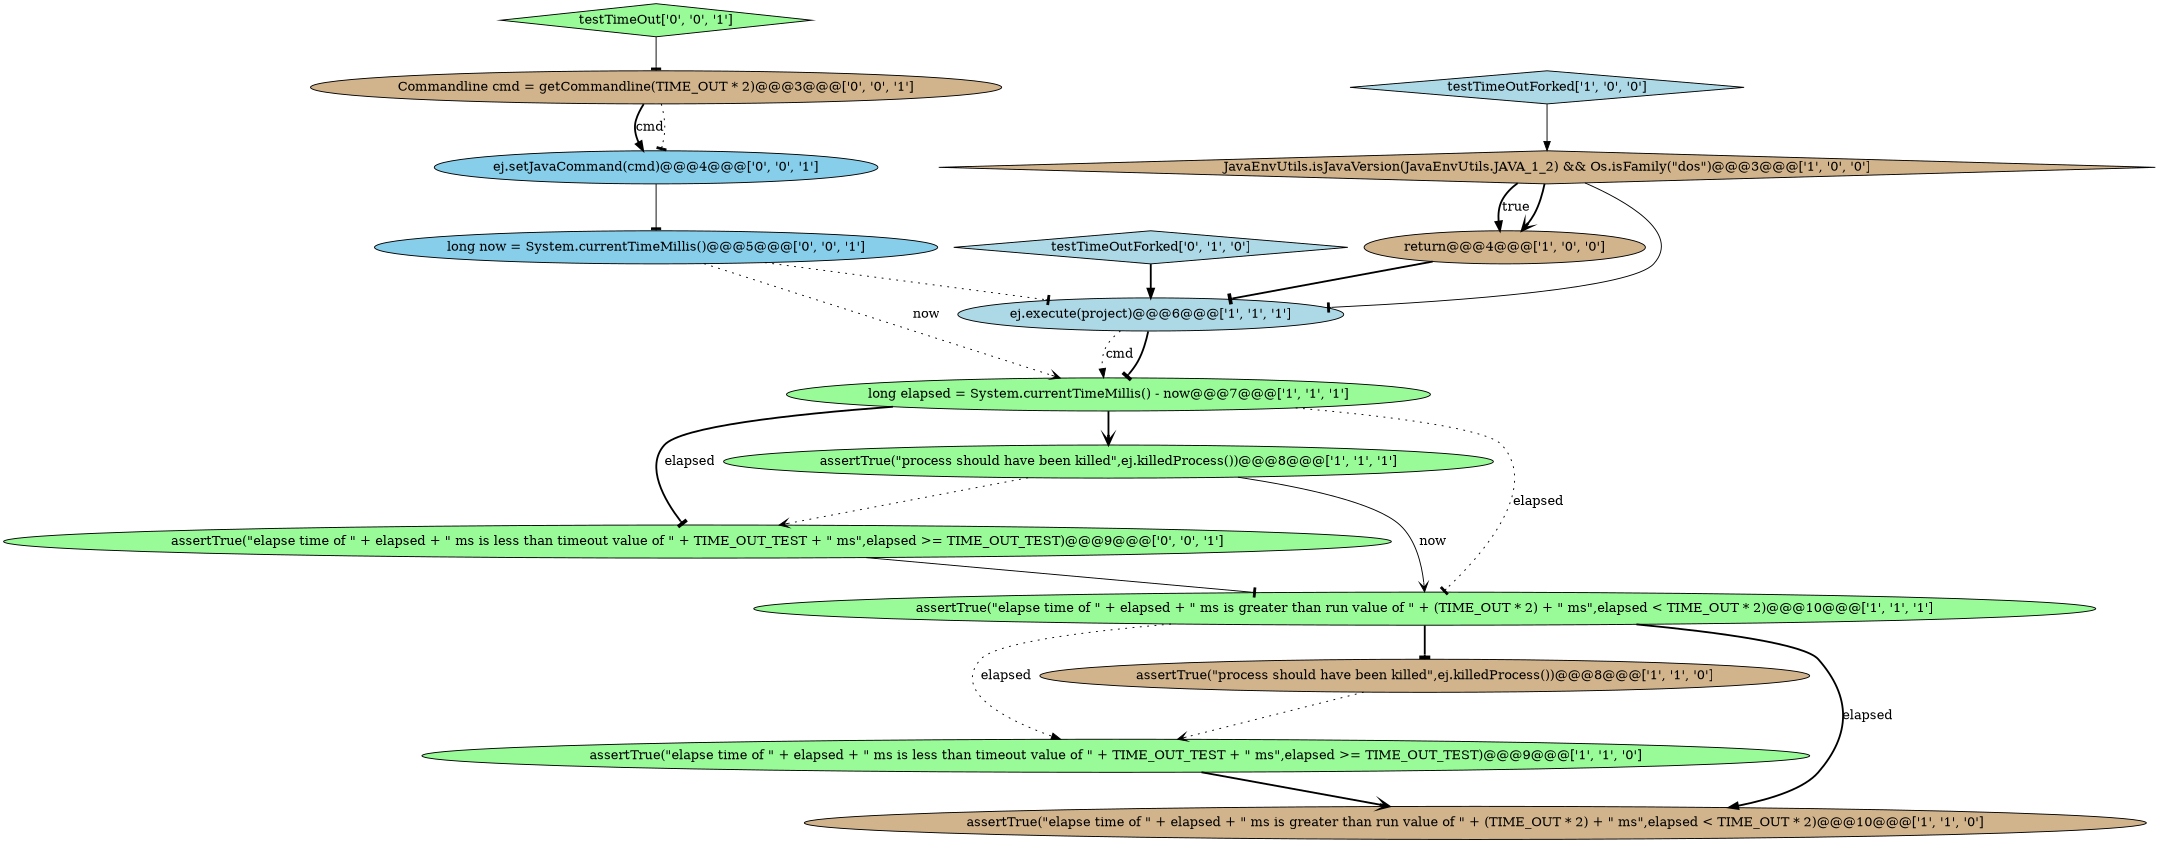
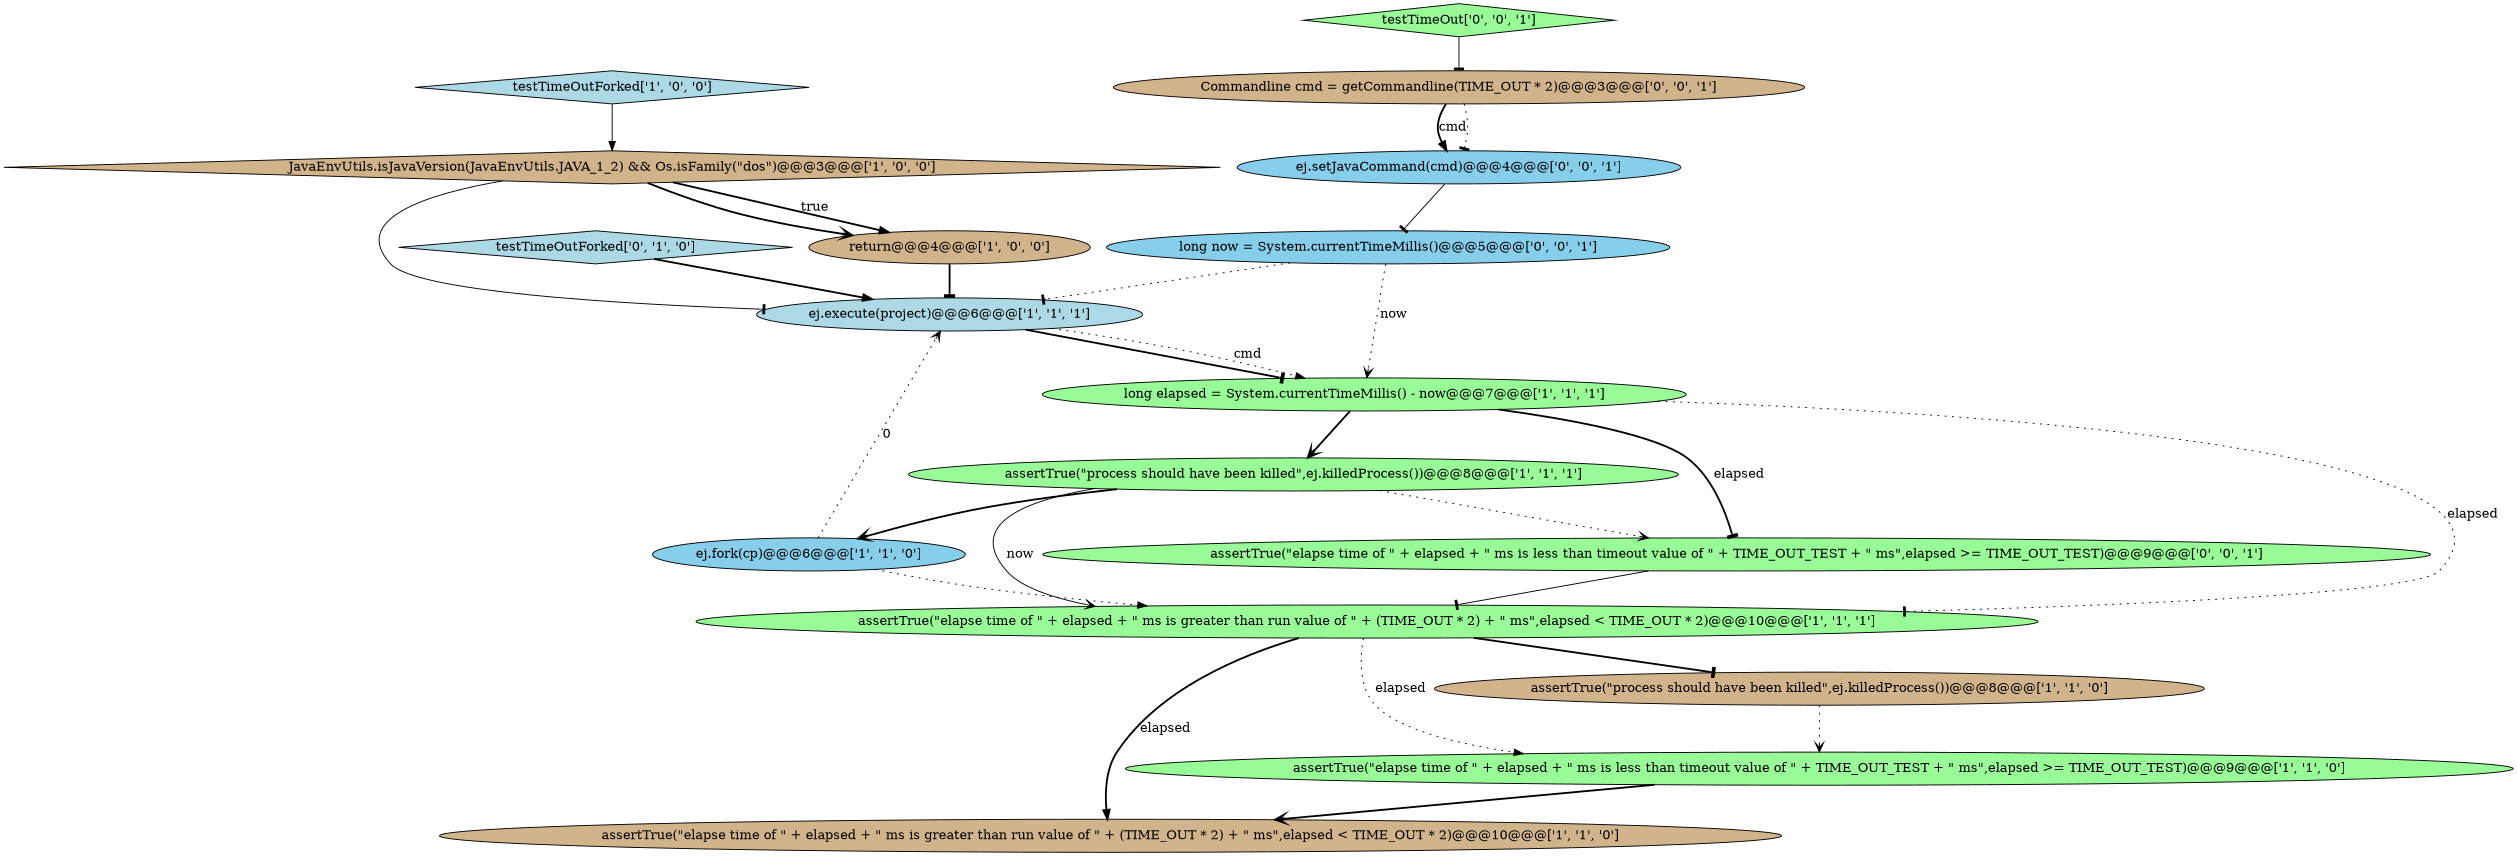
node "ej.fork(cp)@@@6@@@['1', '1', '0']": added
